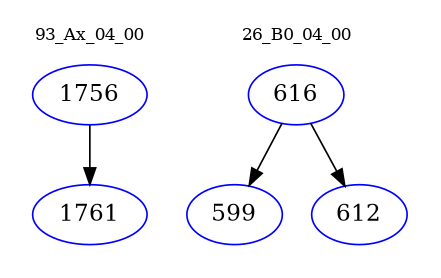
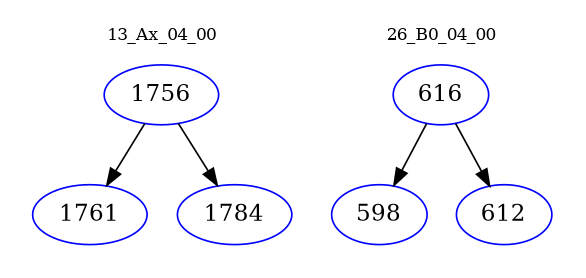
cluster "93_Ax_04_00": label "93_Ax_04_00" -> "13_Ax_04_00"
node "1784": added
node "599": label "599" -> "598"
